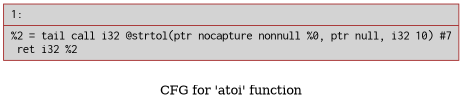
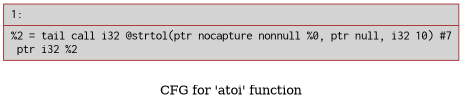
node "1:": text "ret i32 %2" -> "ptr i32 %2"
